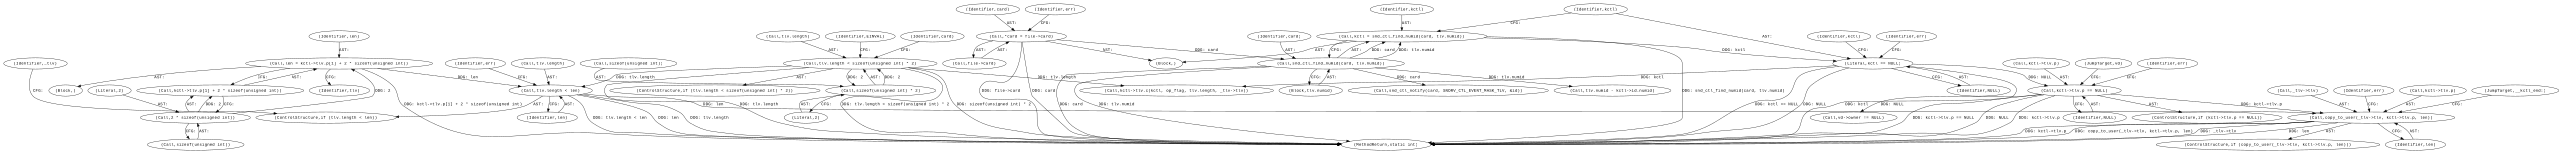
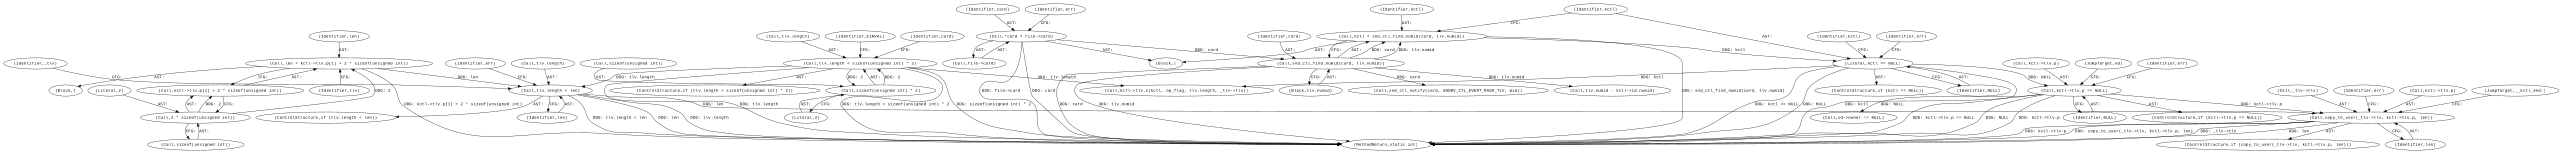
edge "(Call,len = kctl->tlv.p[1] + 2 * sizeof(unsigned int))" -> "(Identifier,tlv)": reversed
node "(ControlStructure,if (kctl == NULL))": added
edge "(Identifier,_tlv)" -> "(ControlStructure,if (tlv.length < len))": now "(Identifier,_tlv)" -> "(Call,tlv.length < len)"
